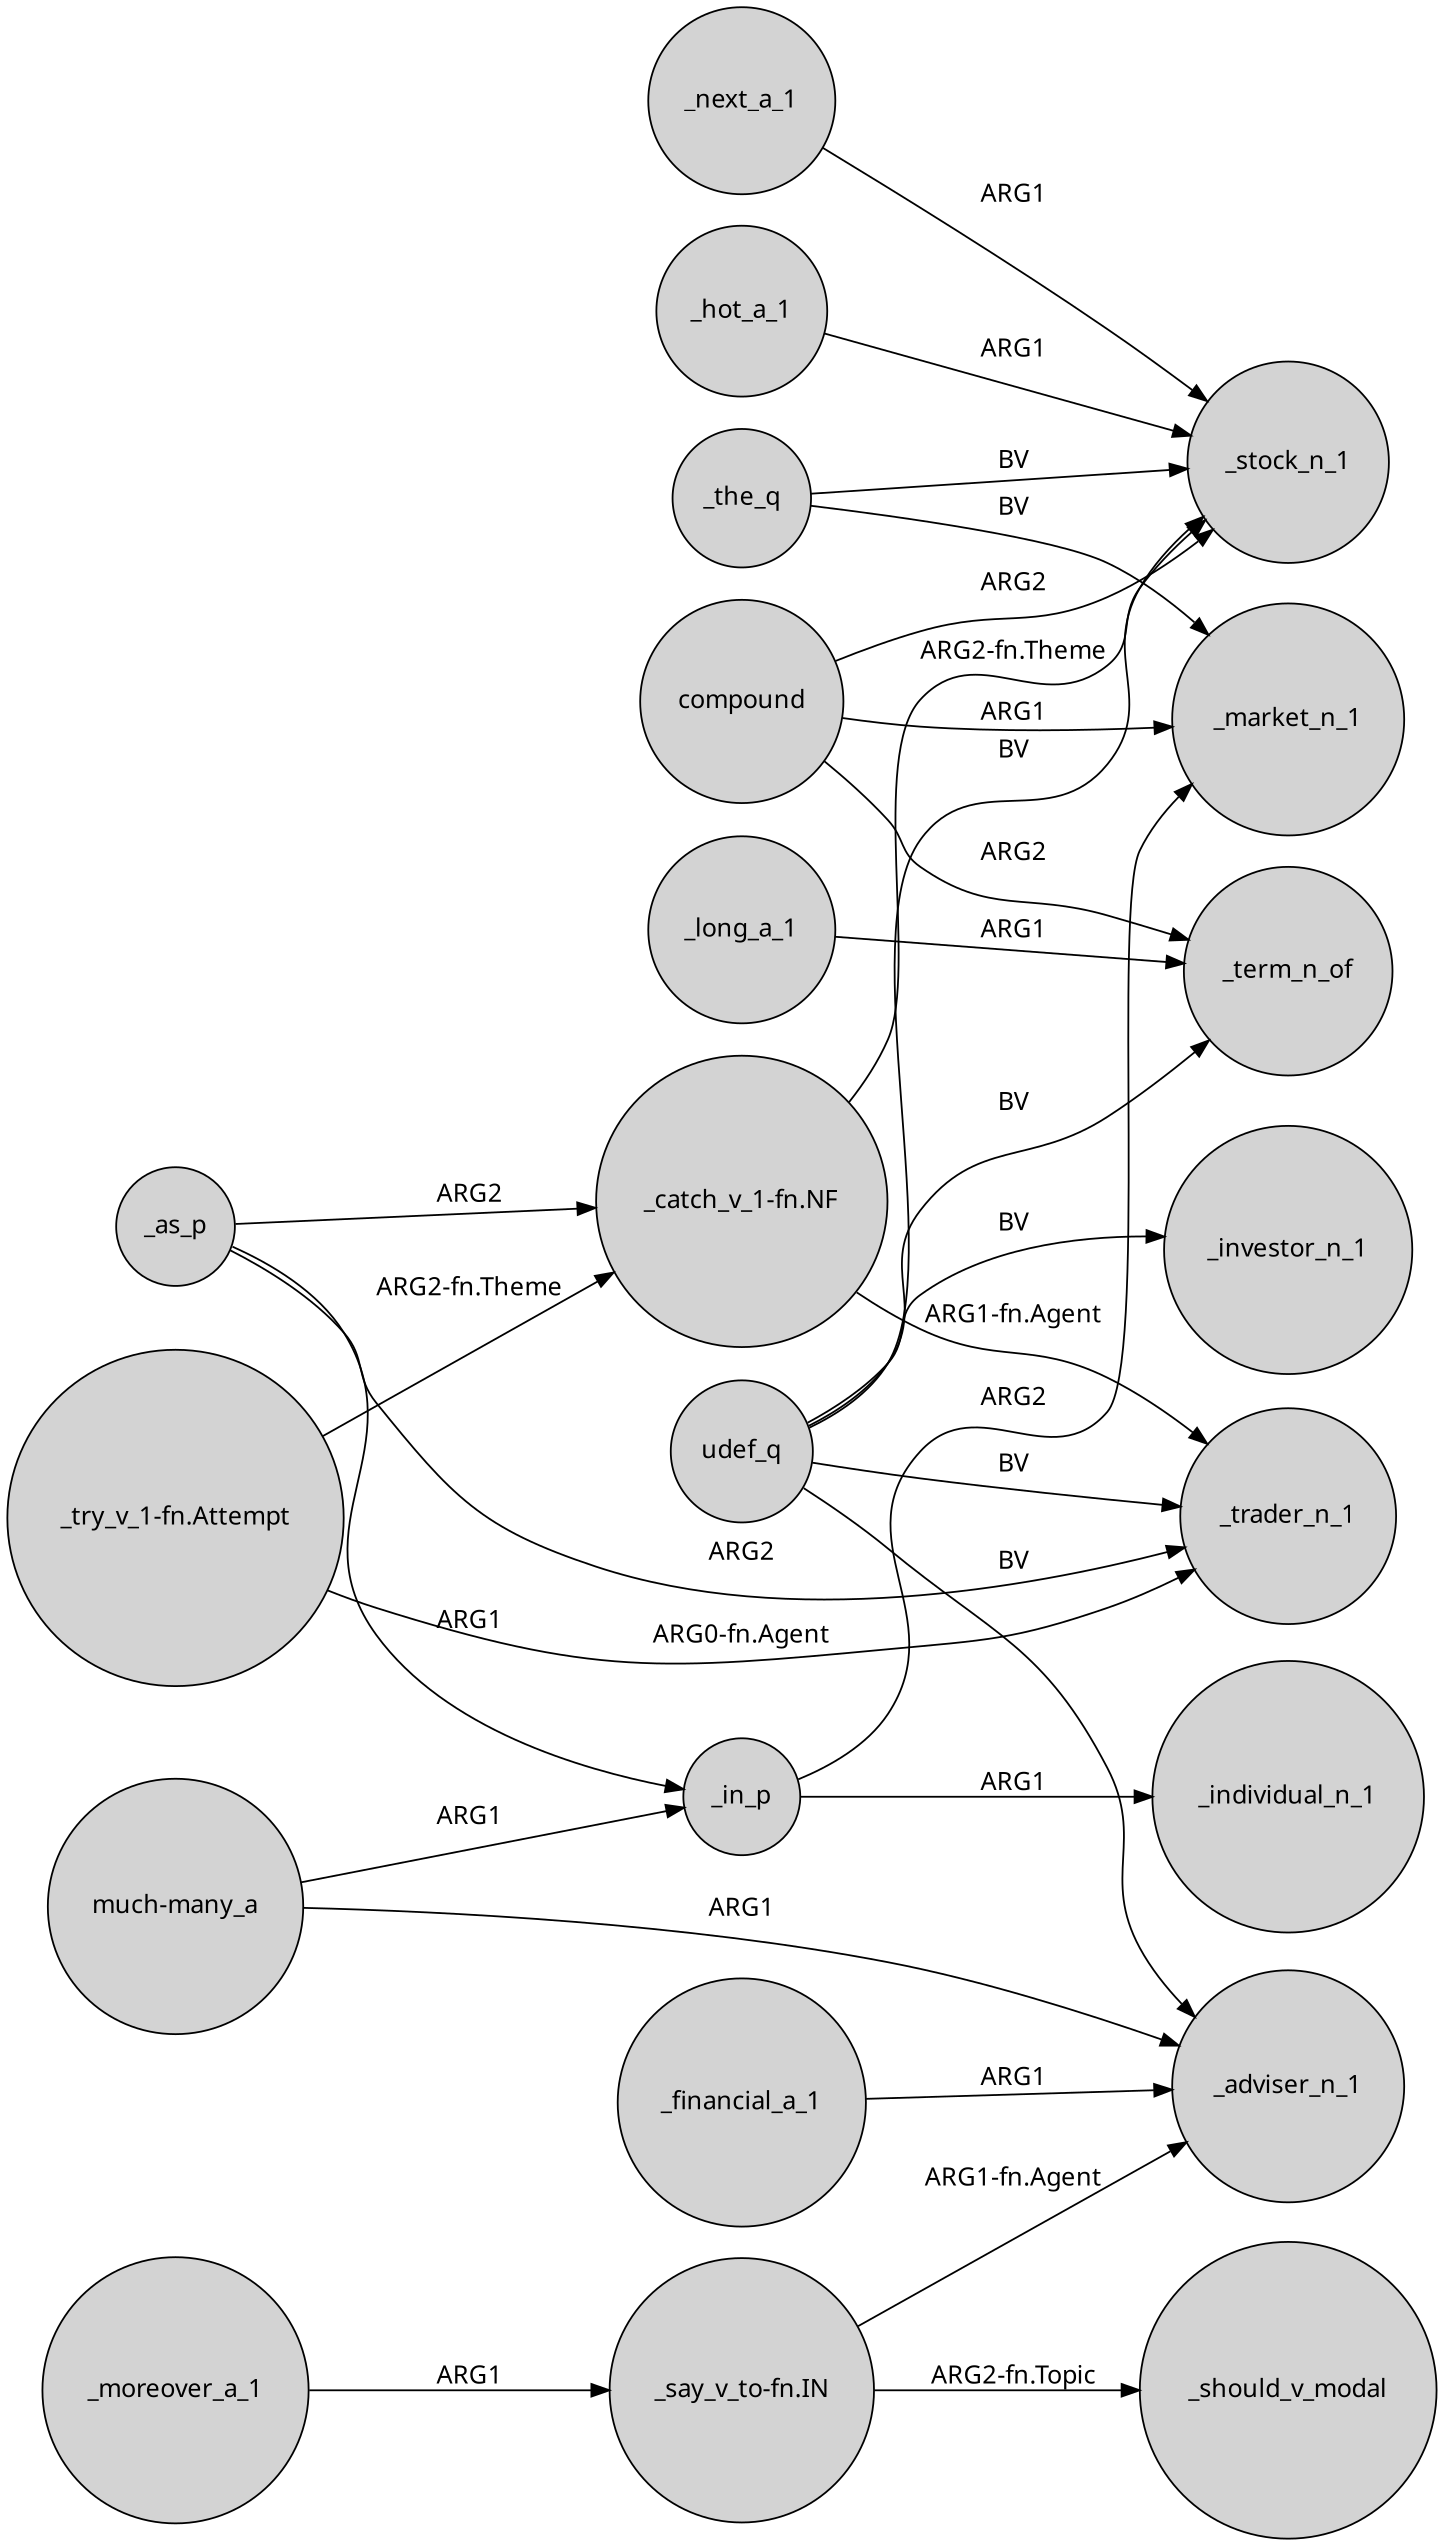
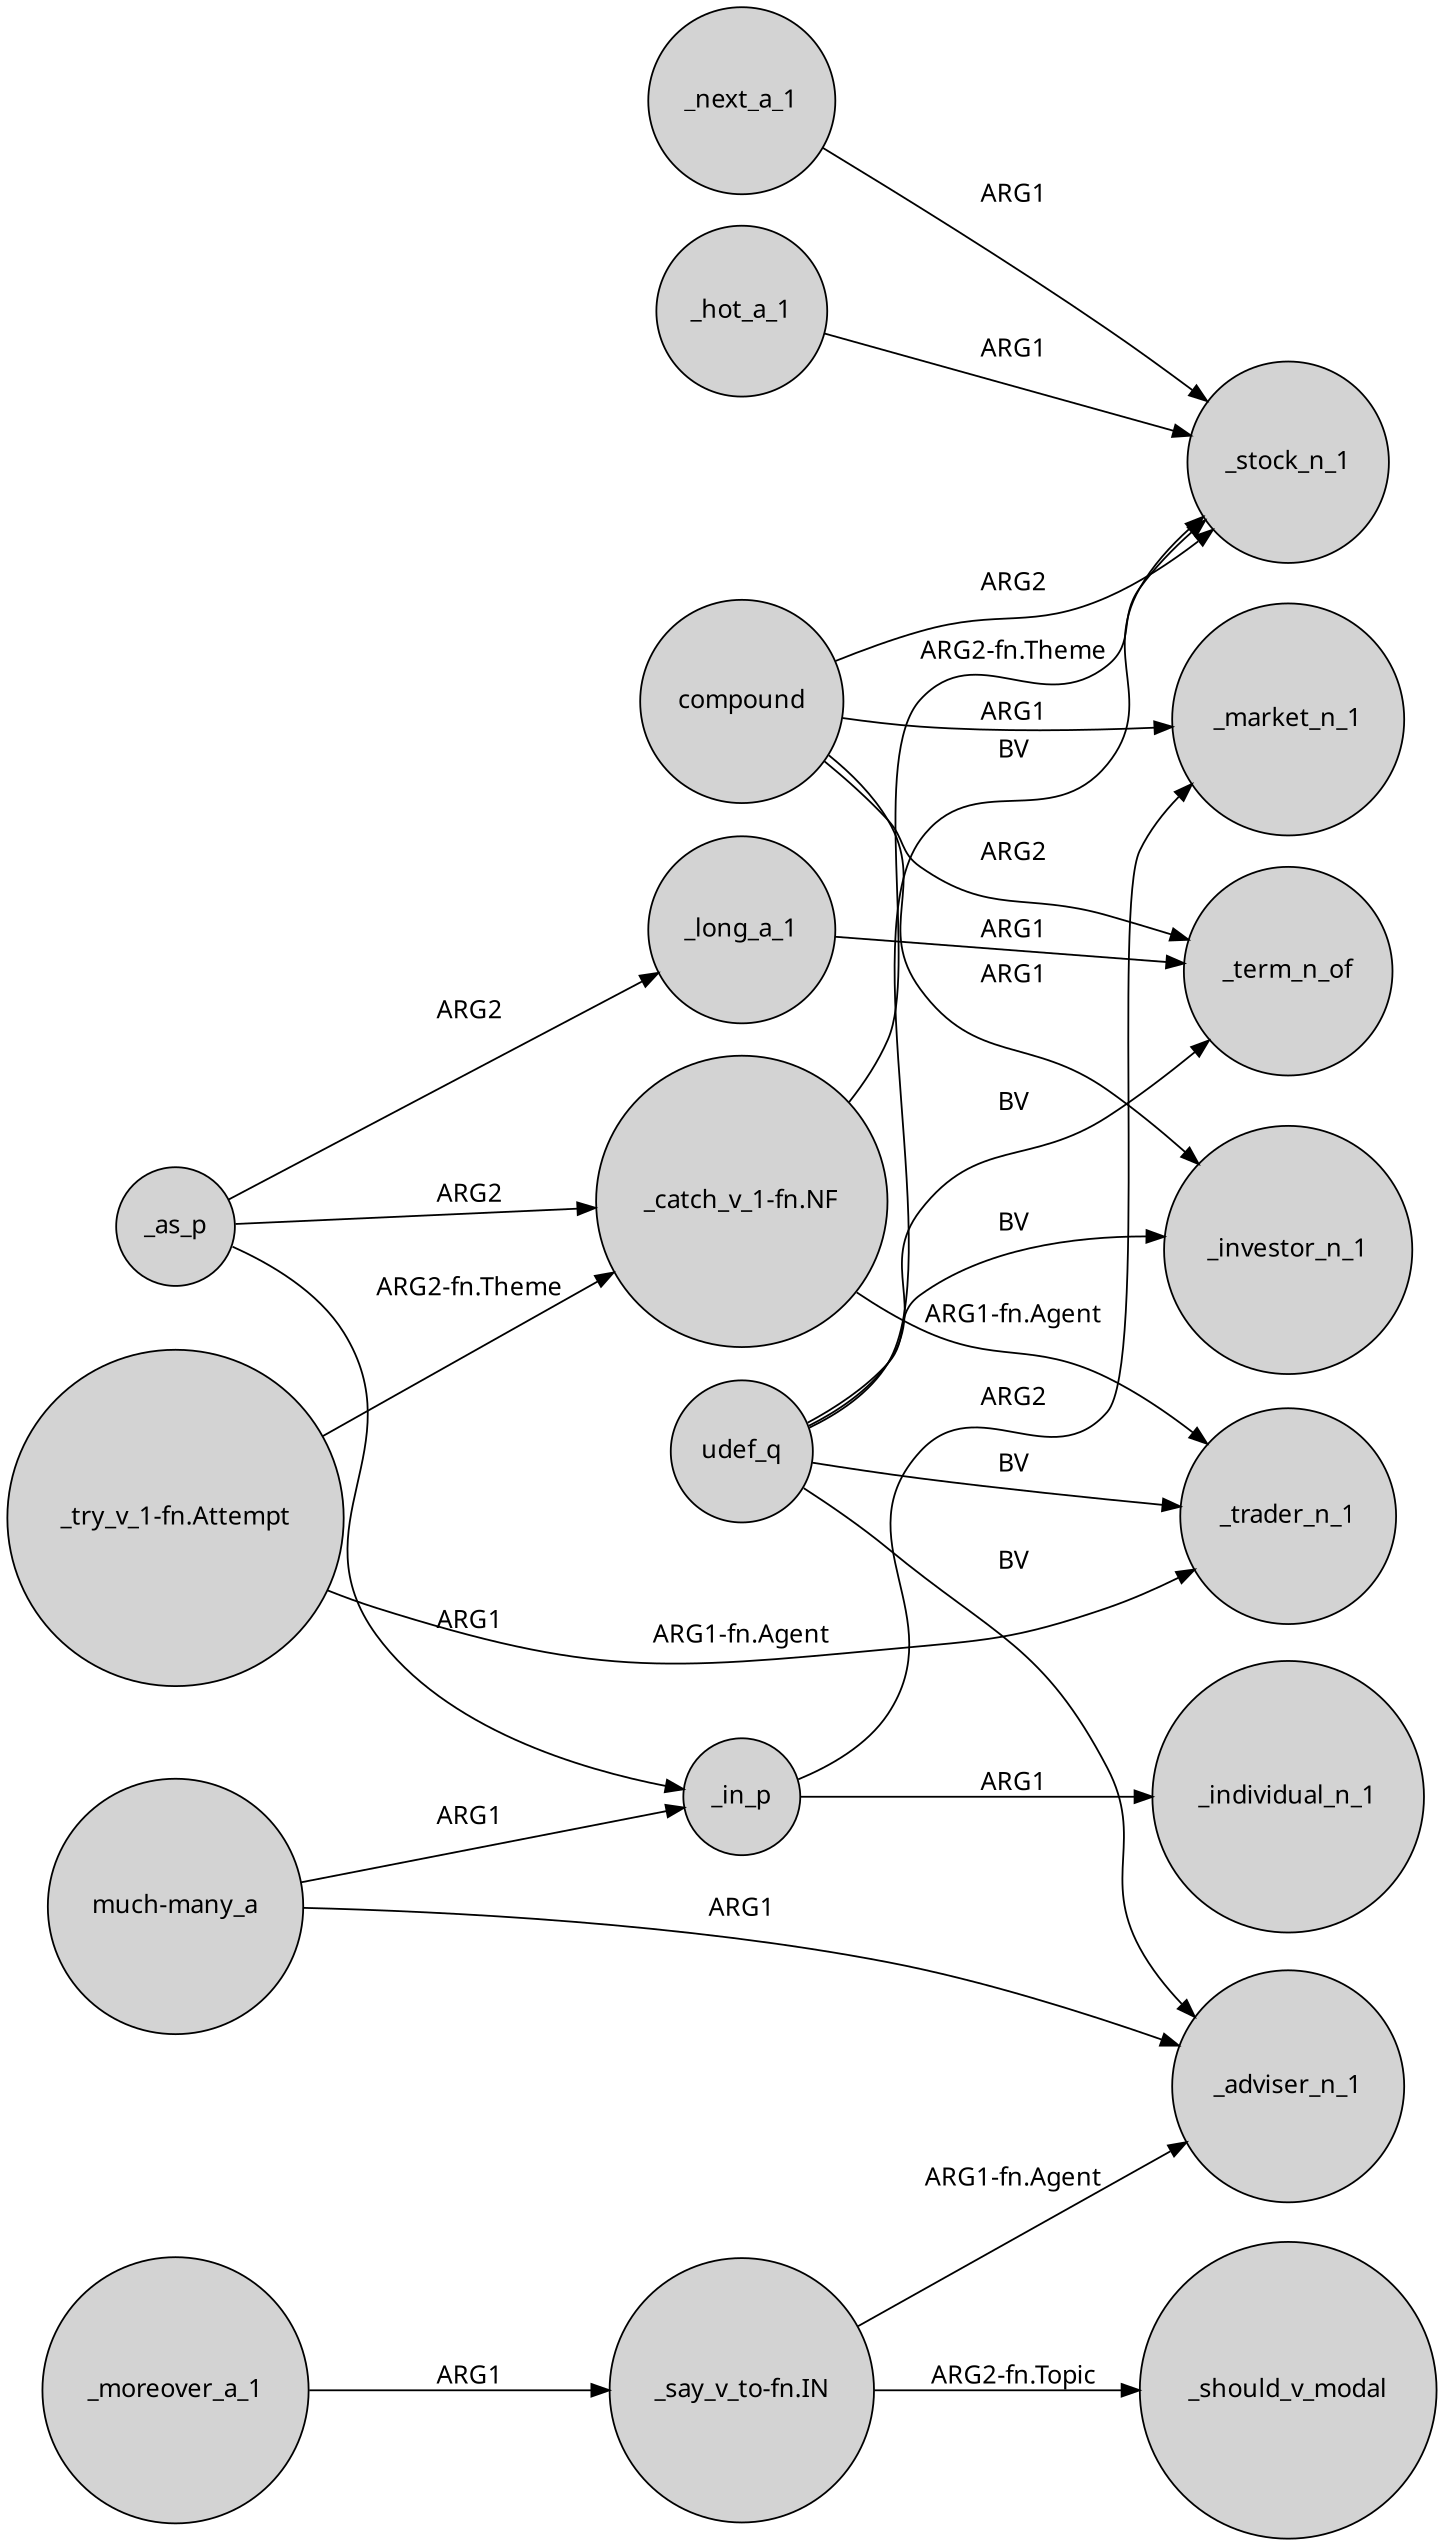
node "_the_q": removed
edge "compound" -> "_investor_n_1": added, label "ARG1"
edge "_as_p" -> "_trader_n_1": now "_as_p" -> "_long_a_1"
edge "_try_v_1-fn.Attempt" -> "_trader_n_1": label "ARG0-fn.Agent" -> "ARG1-fn.Agent"
node "_financial_a_1": removed
